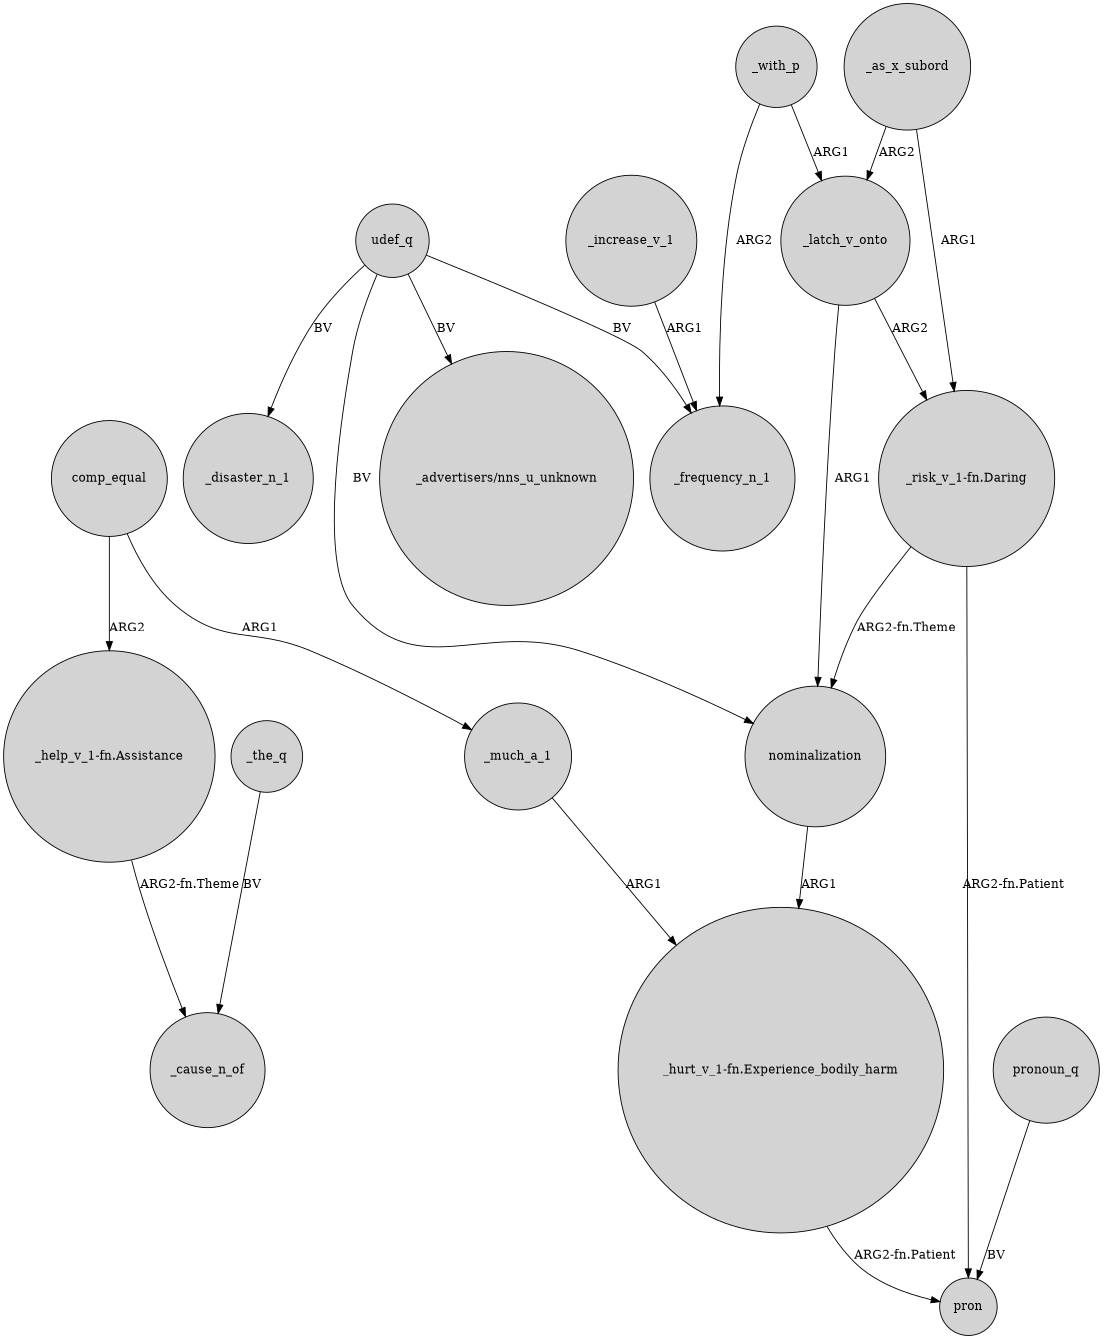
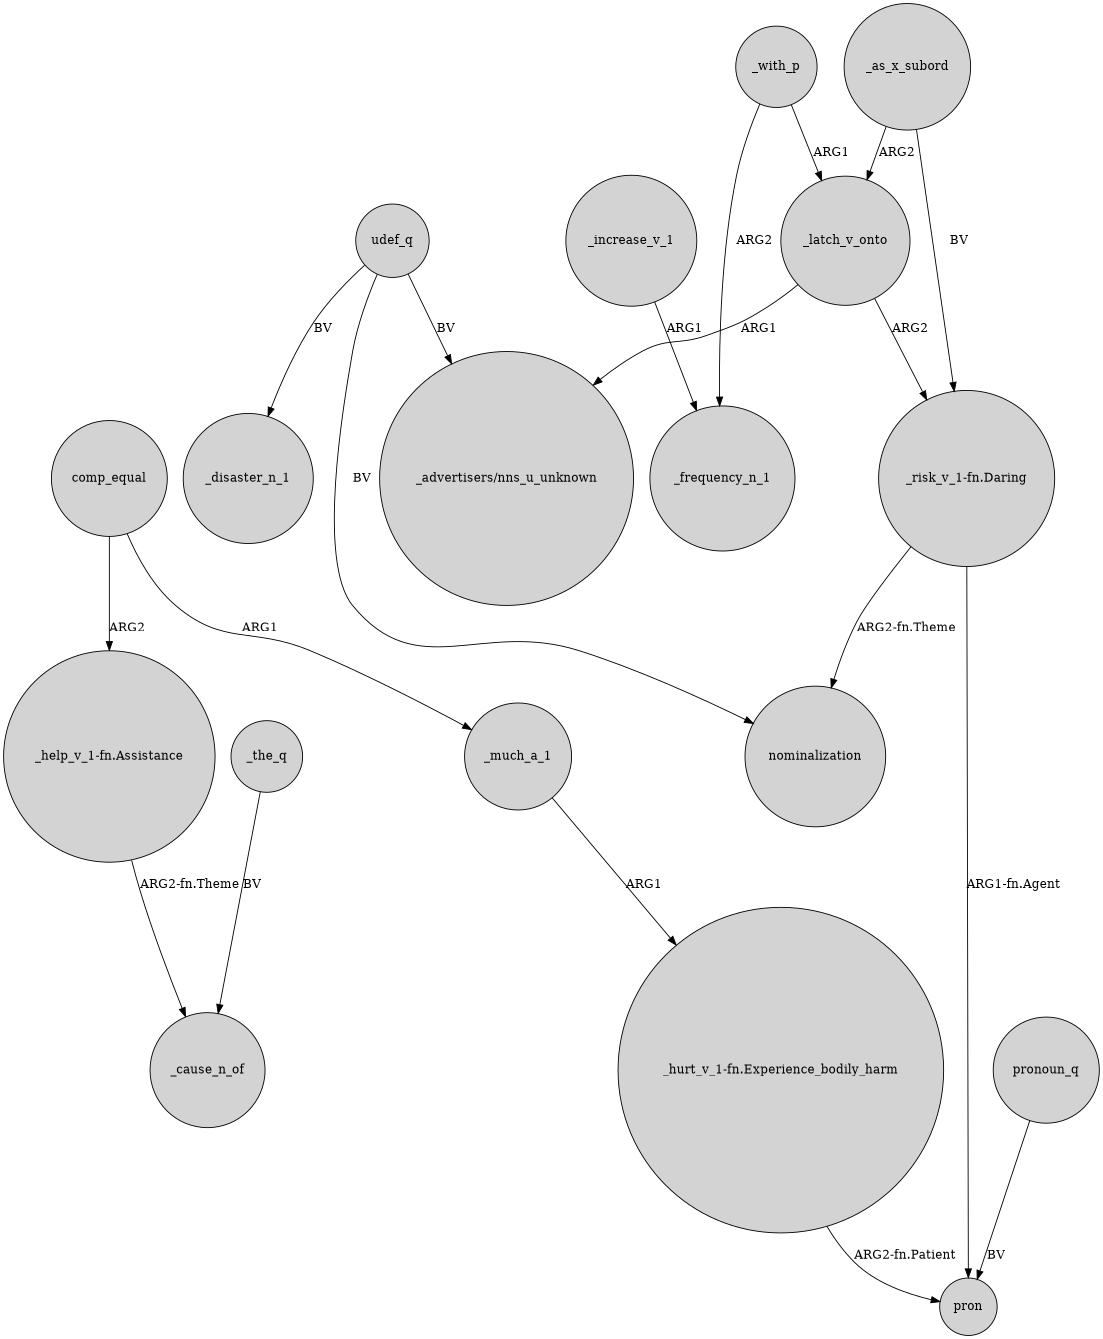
edge "_as_x_subord" -> "_risk_v_1-fn.Daring": label "ARG1" -> "BV"
edge "udef_q" -> "_frequency_n_1": removed, label "BV"
edge "_latch_v_onto" -> "nominalization": now "_latch_v_onto" -> "_advertisers/nns_u_unknown"
edge "nominalization" -> "_hurt_v_1-fn.Experience_bodily_harm": removed, label "ARG1"
edge "_risk_v_1-fn.Daring" -> "pron": label "ARG2-fn.Patient" -> "ARG1-fn.Agent"
